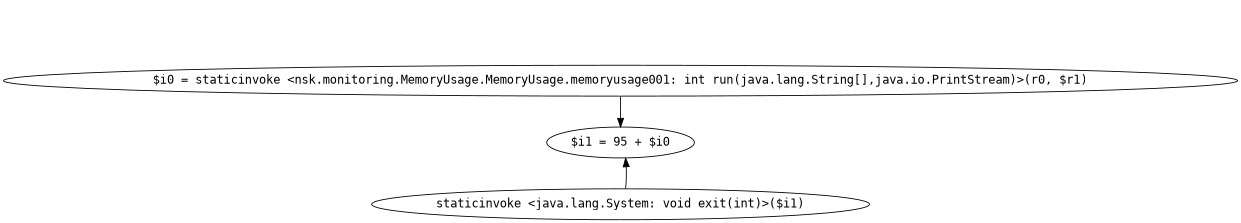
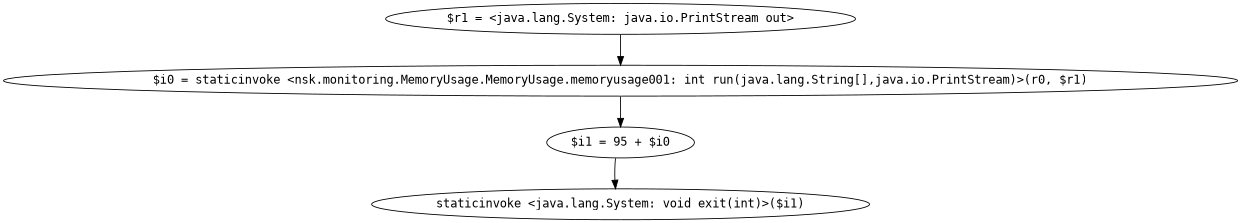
node "$r1 = <java.lang.System: java.io.PrintStream out>": added
edge "staticinvoke <java.lang.System: void exit(int)>($i1)" -> "$i1 = 95 + $i0": reversed
